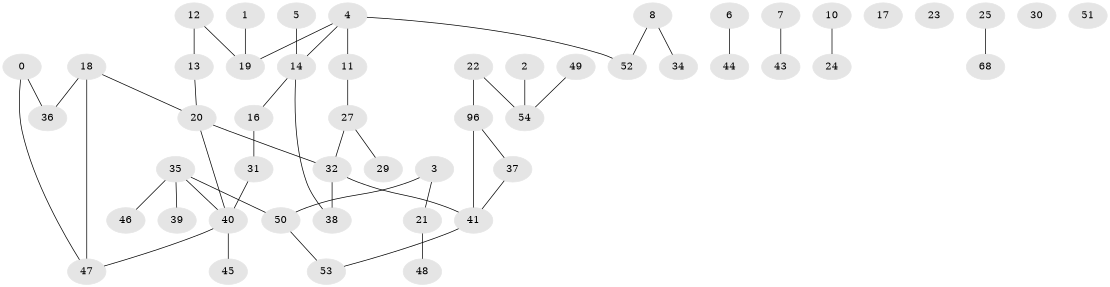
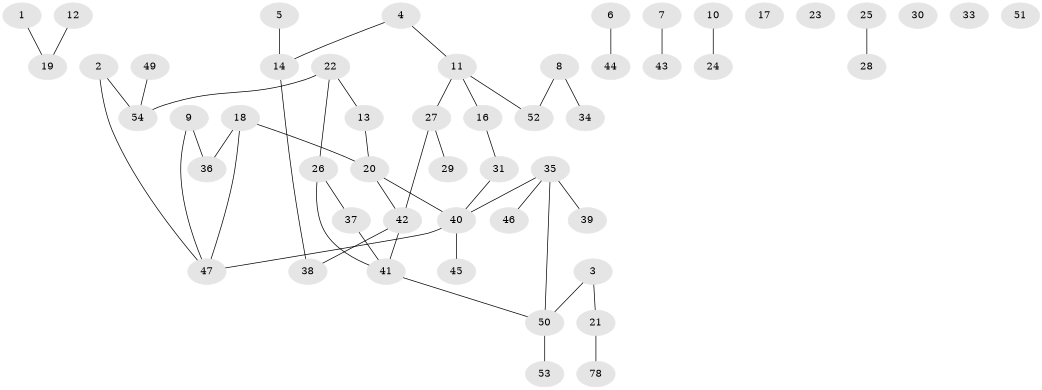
node "33": added
edge "4" -- "52": now "11" -- "52"
edge "4" -- "19": removed
edge "12" -- "13": now "22" -- "13"
node "0": label "0" -> "9"
node "68": label "68" -> "28"
edge "14" -- "16": now "11" -- "16"
node "96": label "96" -> "26"
node "32": label "32" -> "42"
edge "2" -- "47": added
edge "41" -- "53": now "41" -- "50"
node "48": label "48" -> "78"
